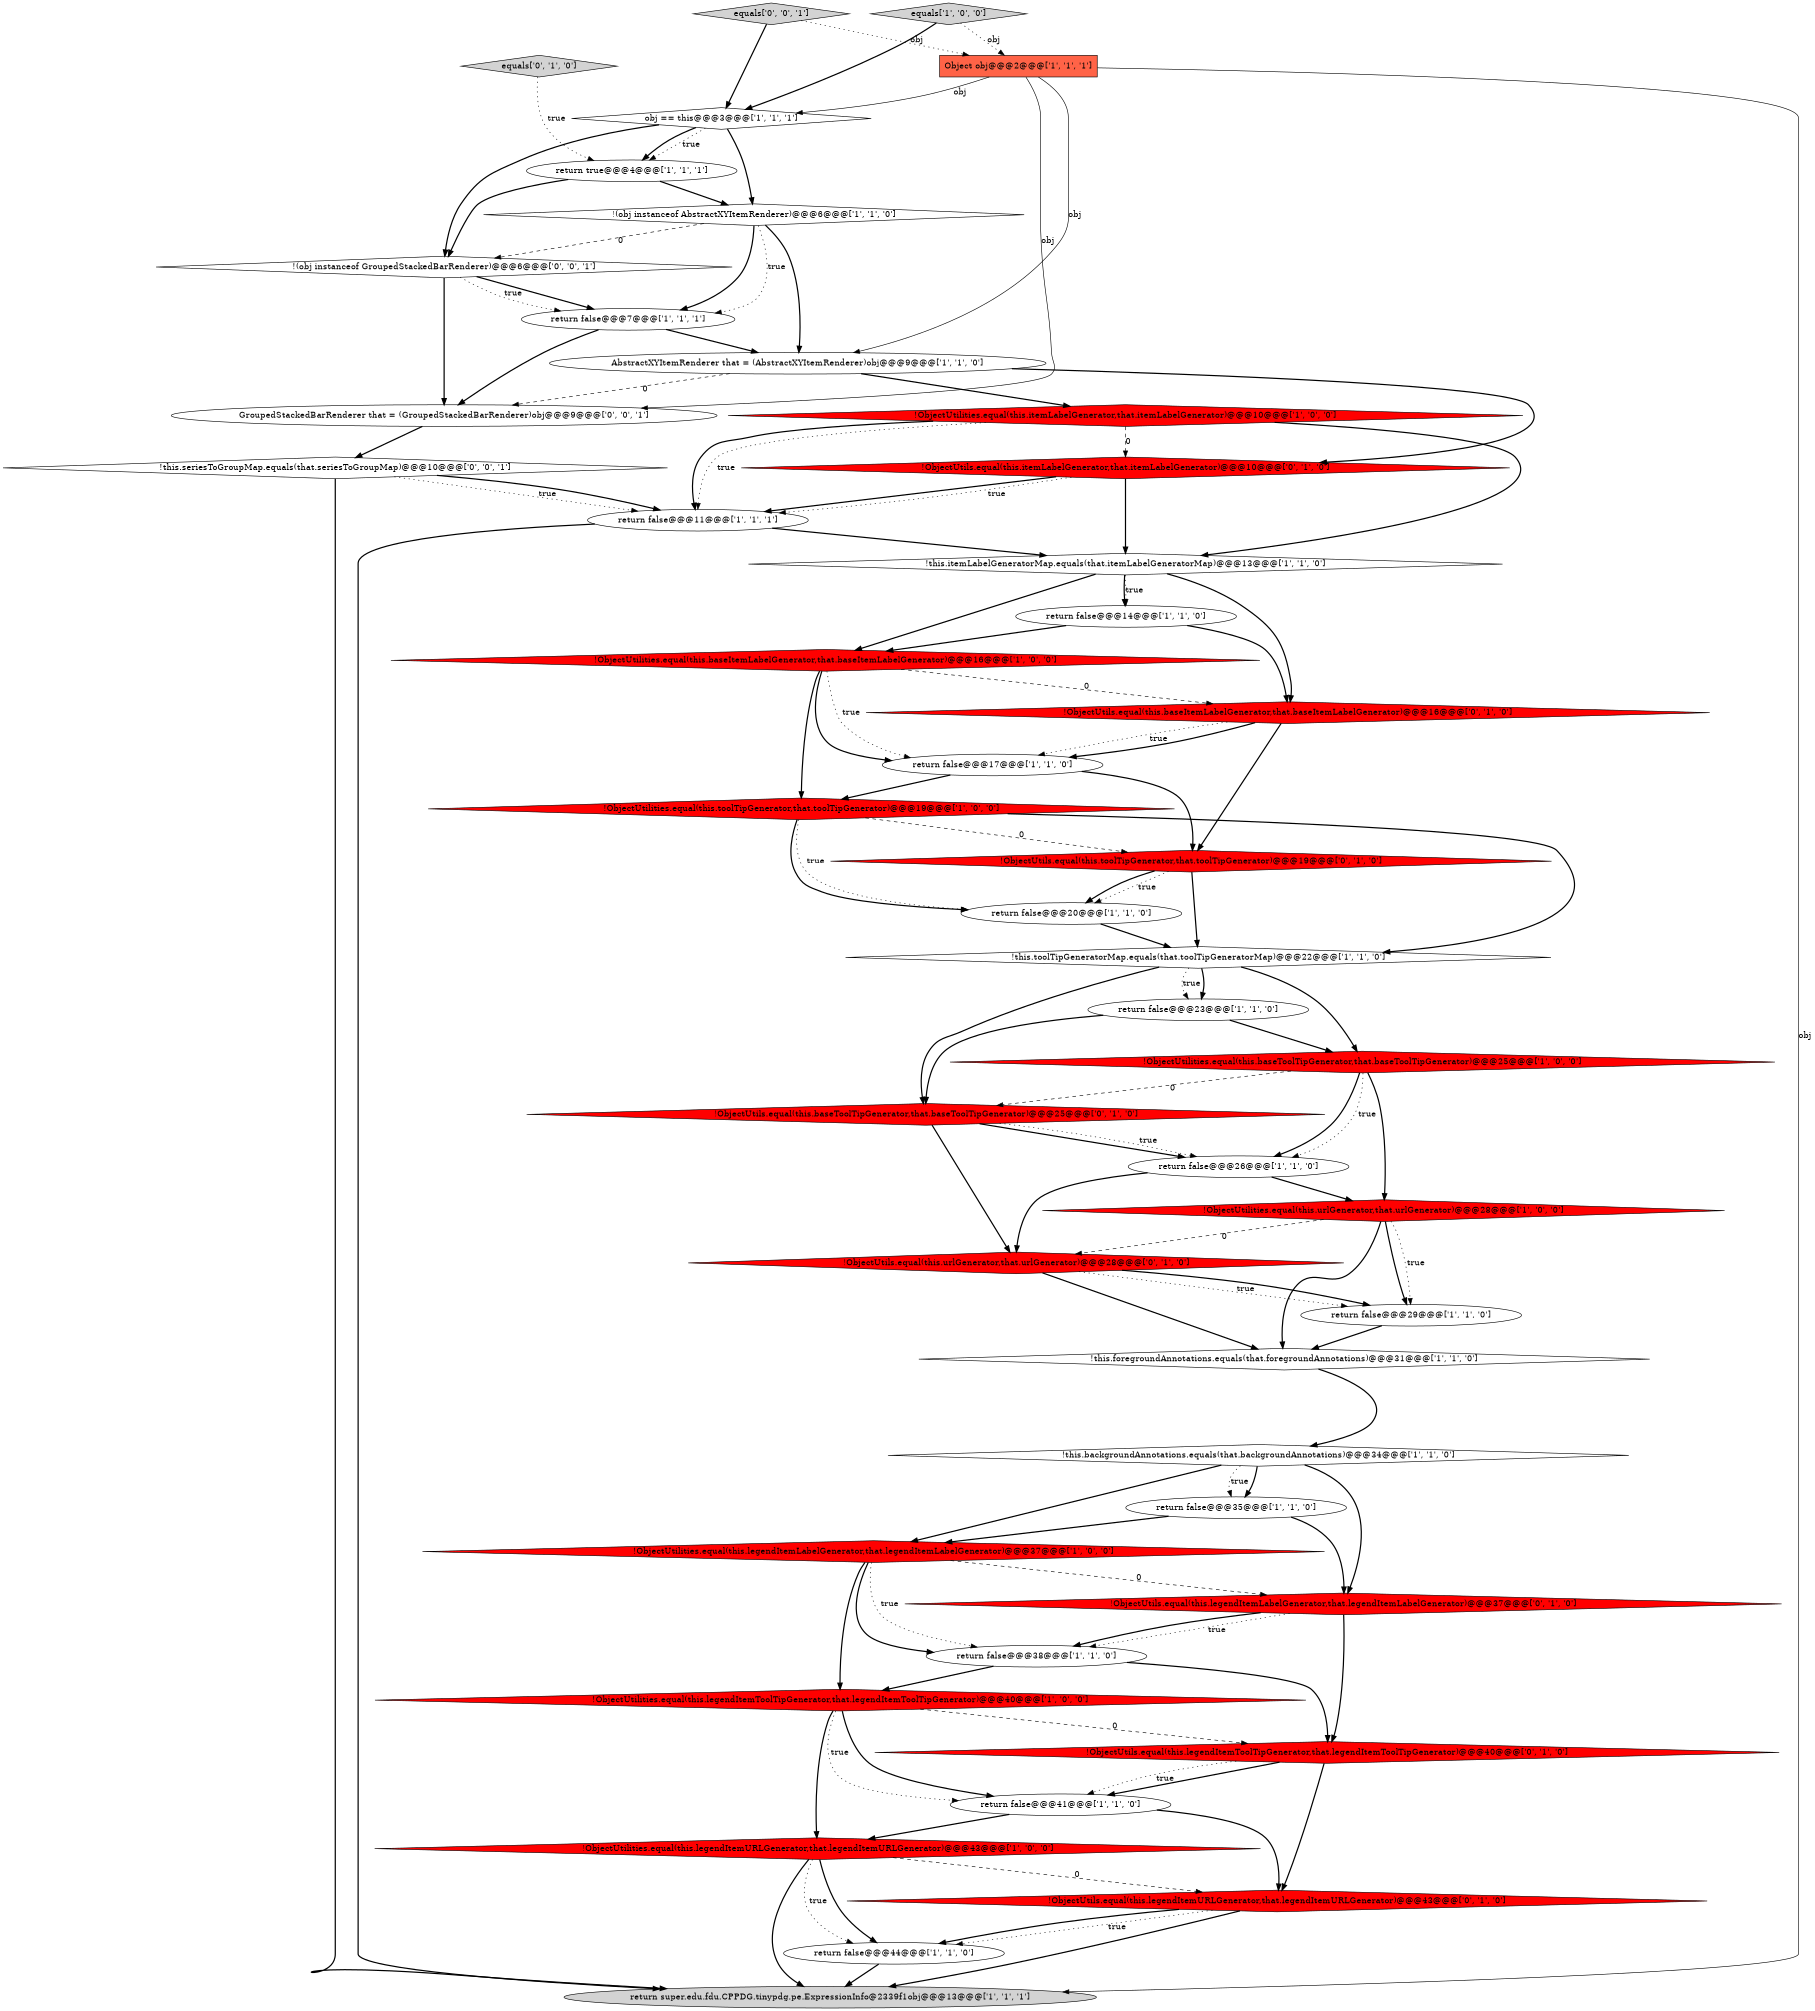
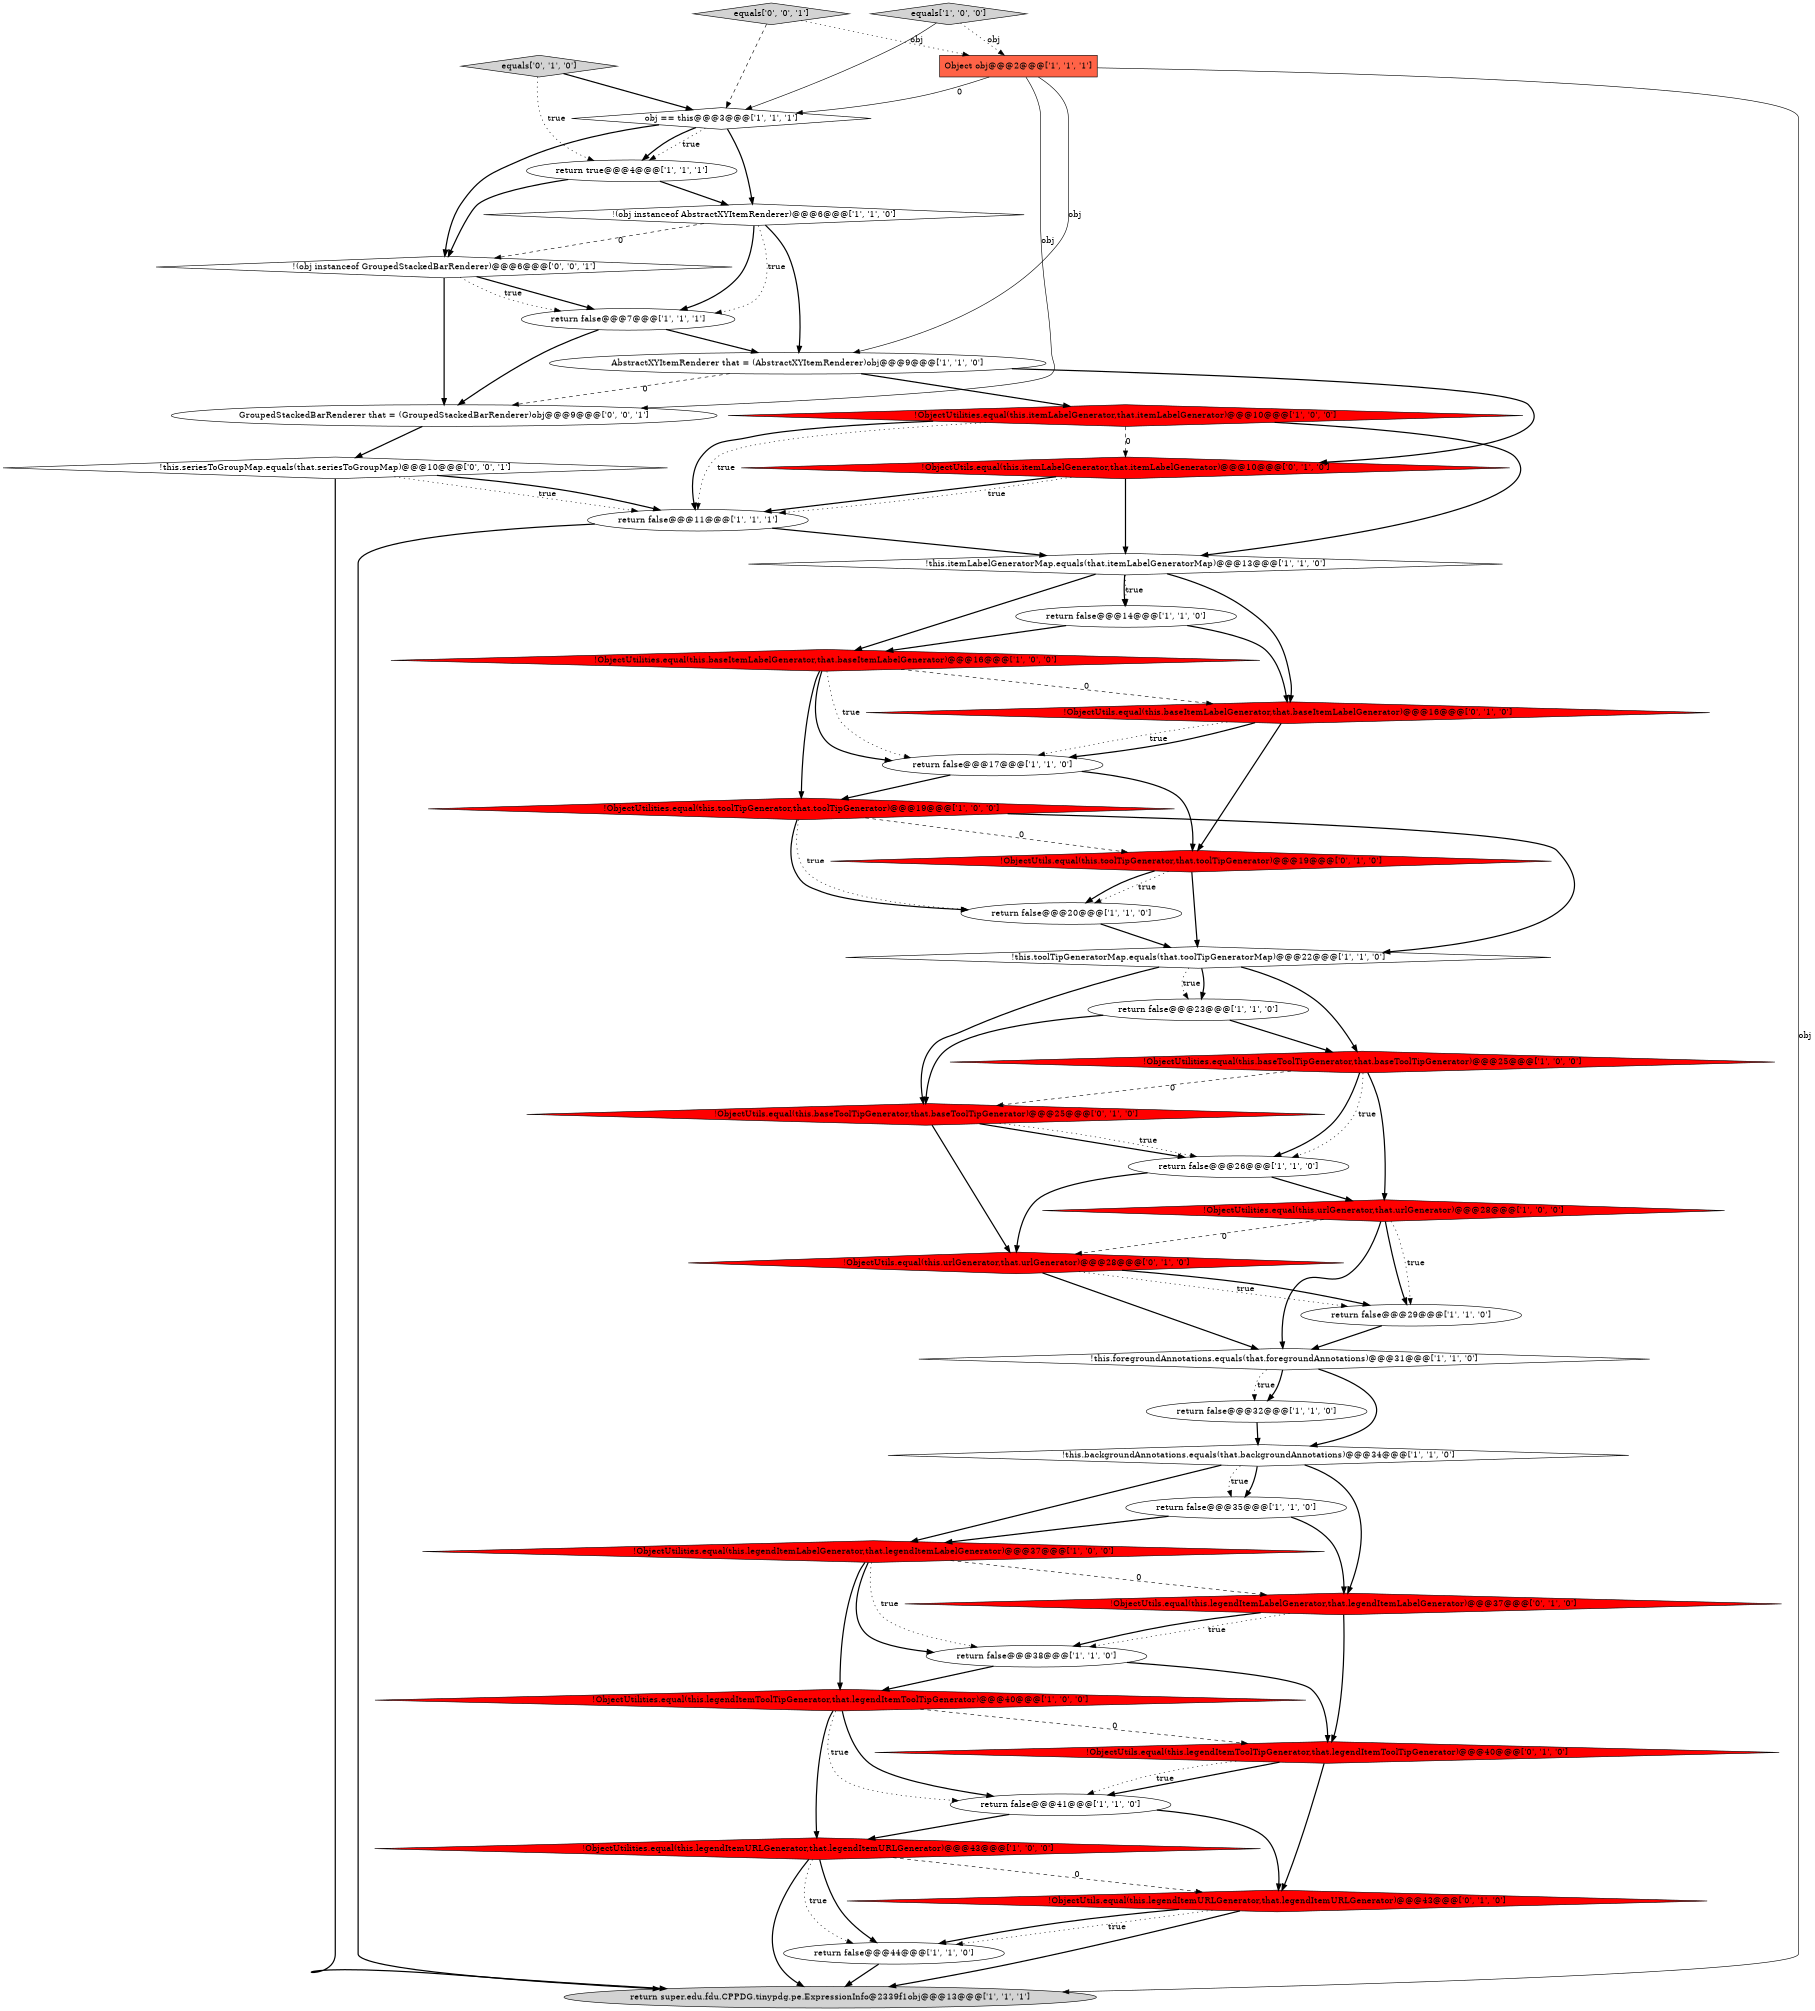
edge "equals['0', '0', '1']" -> "obj == this@@@3@@@['1', '1', '1']": style bold -> dashed
edge "equals['1', '0', '0']" -> "obj == this@@@3@@@['1', '1', '1']": style bold -> solid
edge "equals['0', '1', '0']" -> "obj == this@@@3@@@['1', '1', '1']": added
edge "Object obj@@@2@@@['1', '1', '1']" -> "obj == this@@@3@@@['1', '1', '1']": label "obj" -> "0"
node "return false@@@32@@@['1', '1', '0']": added
